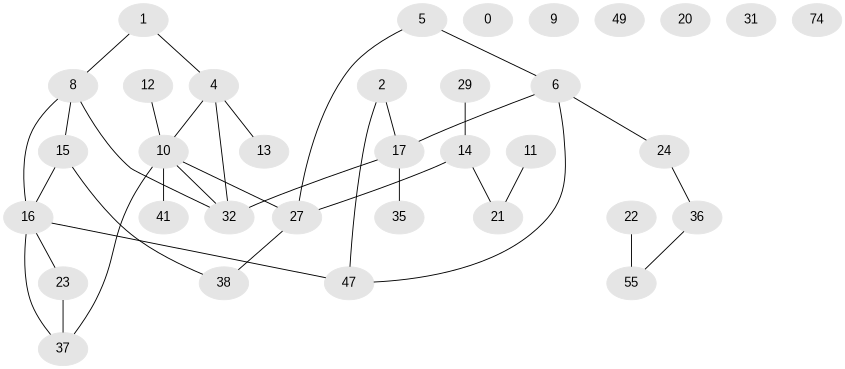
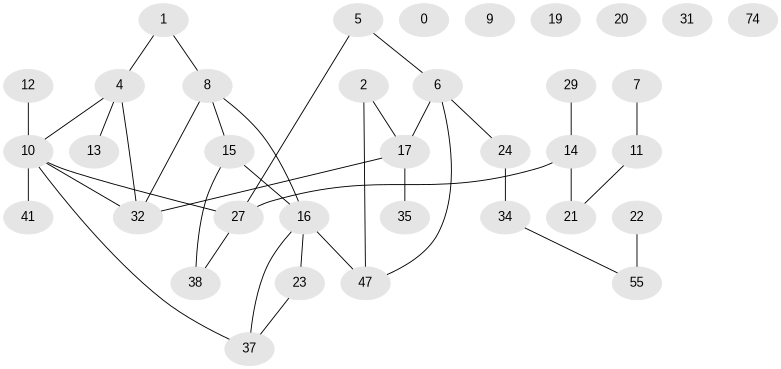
node "49": label "49" -> "19"
node "7": added
node "36": label "36" -> "34"
